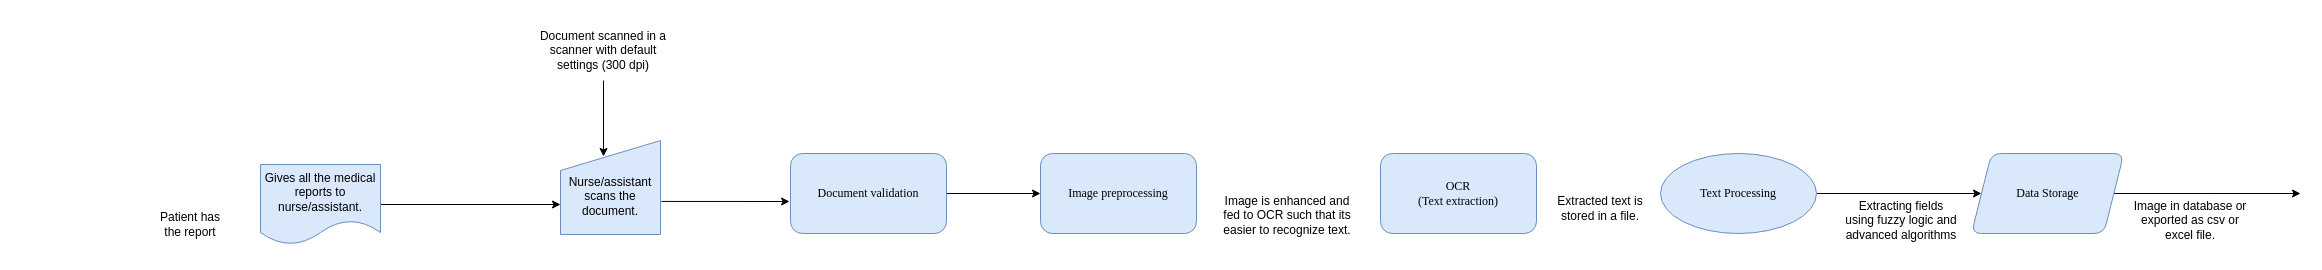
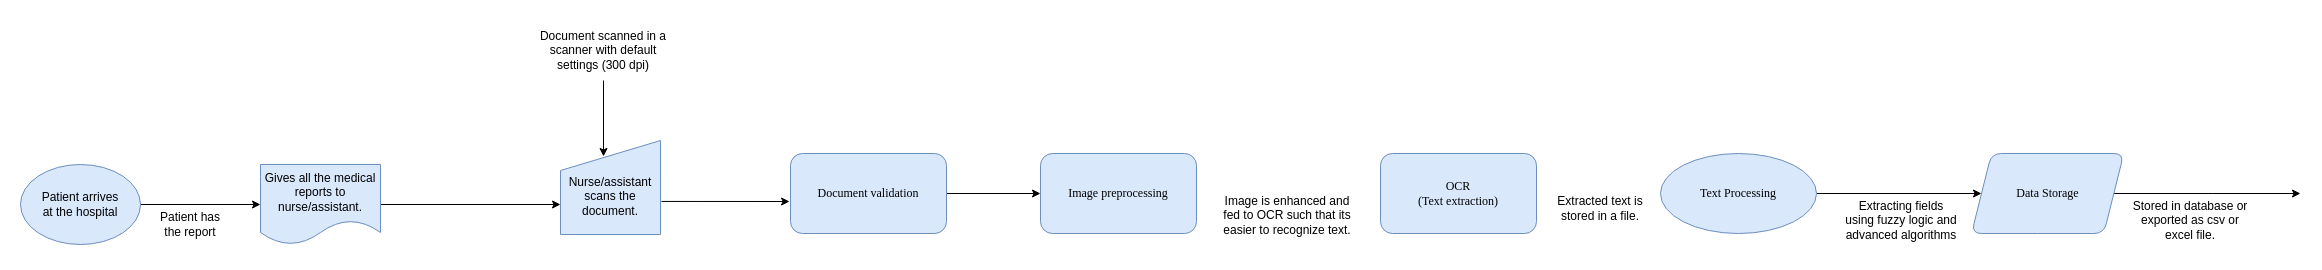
node "Patient arrives at the hospital": added
edge "Patient arrives at the hospital" -> "Gives all the medical reports to nurse/assistant.": added
node "Image in database or exported as csv or excel file.": label "Image in database or exported as csv or excel file." -> "Stored in database or exported as csv or excel file."
